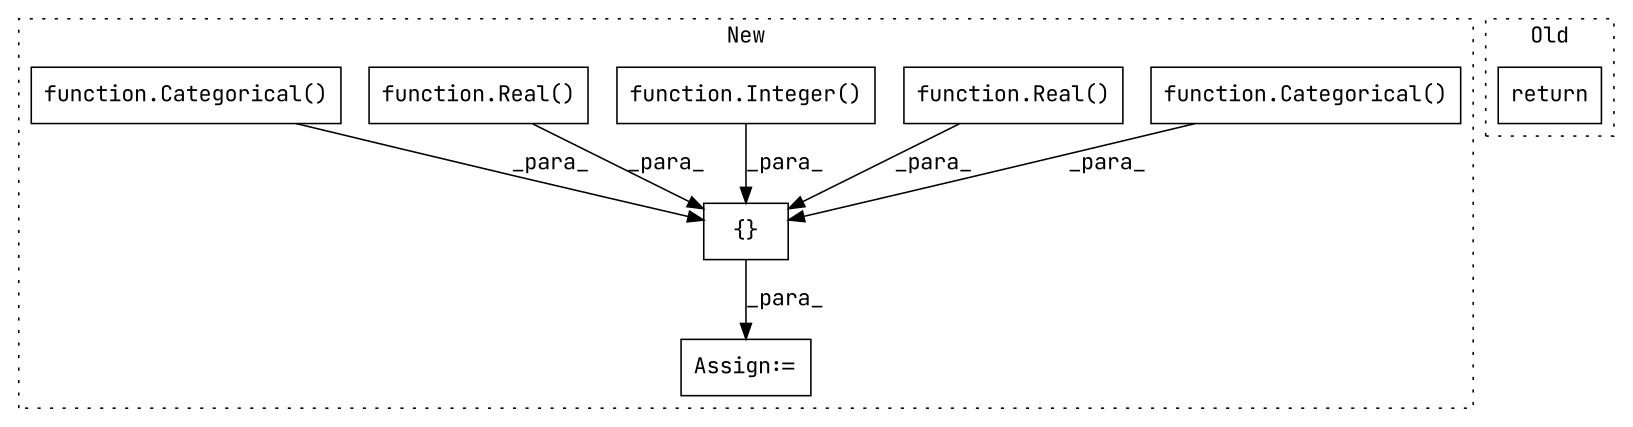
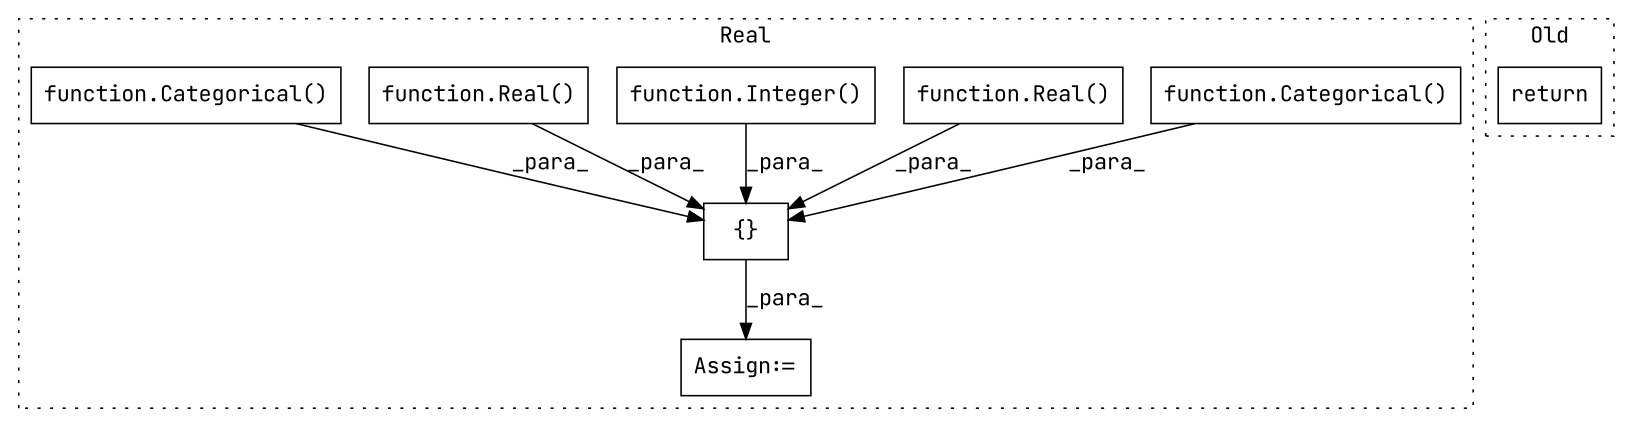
cluster "New": label "New" -> "Real"
